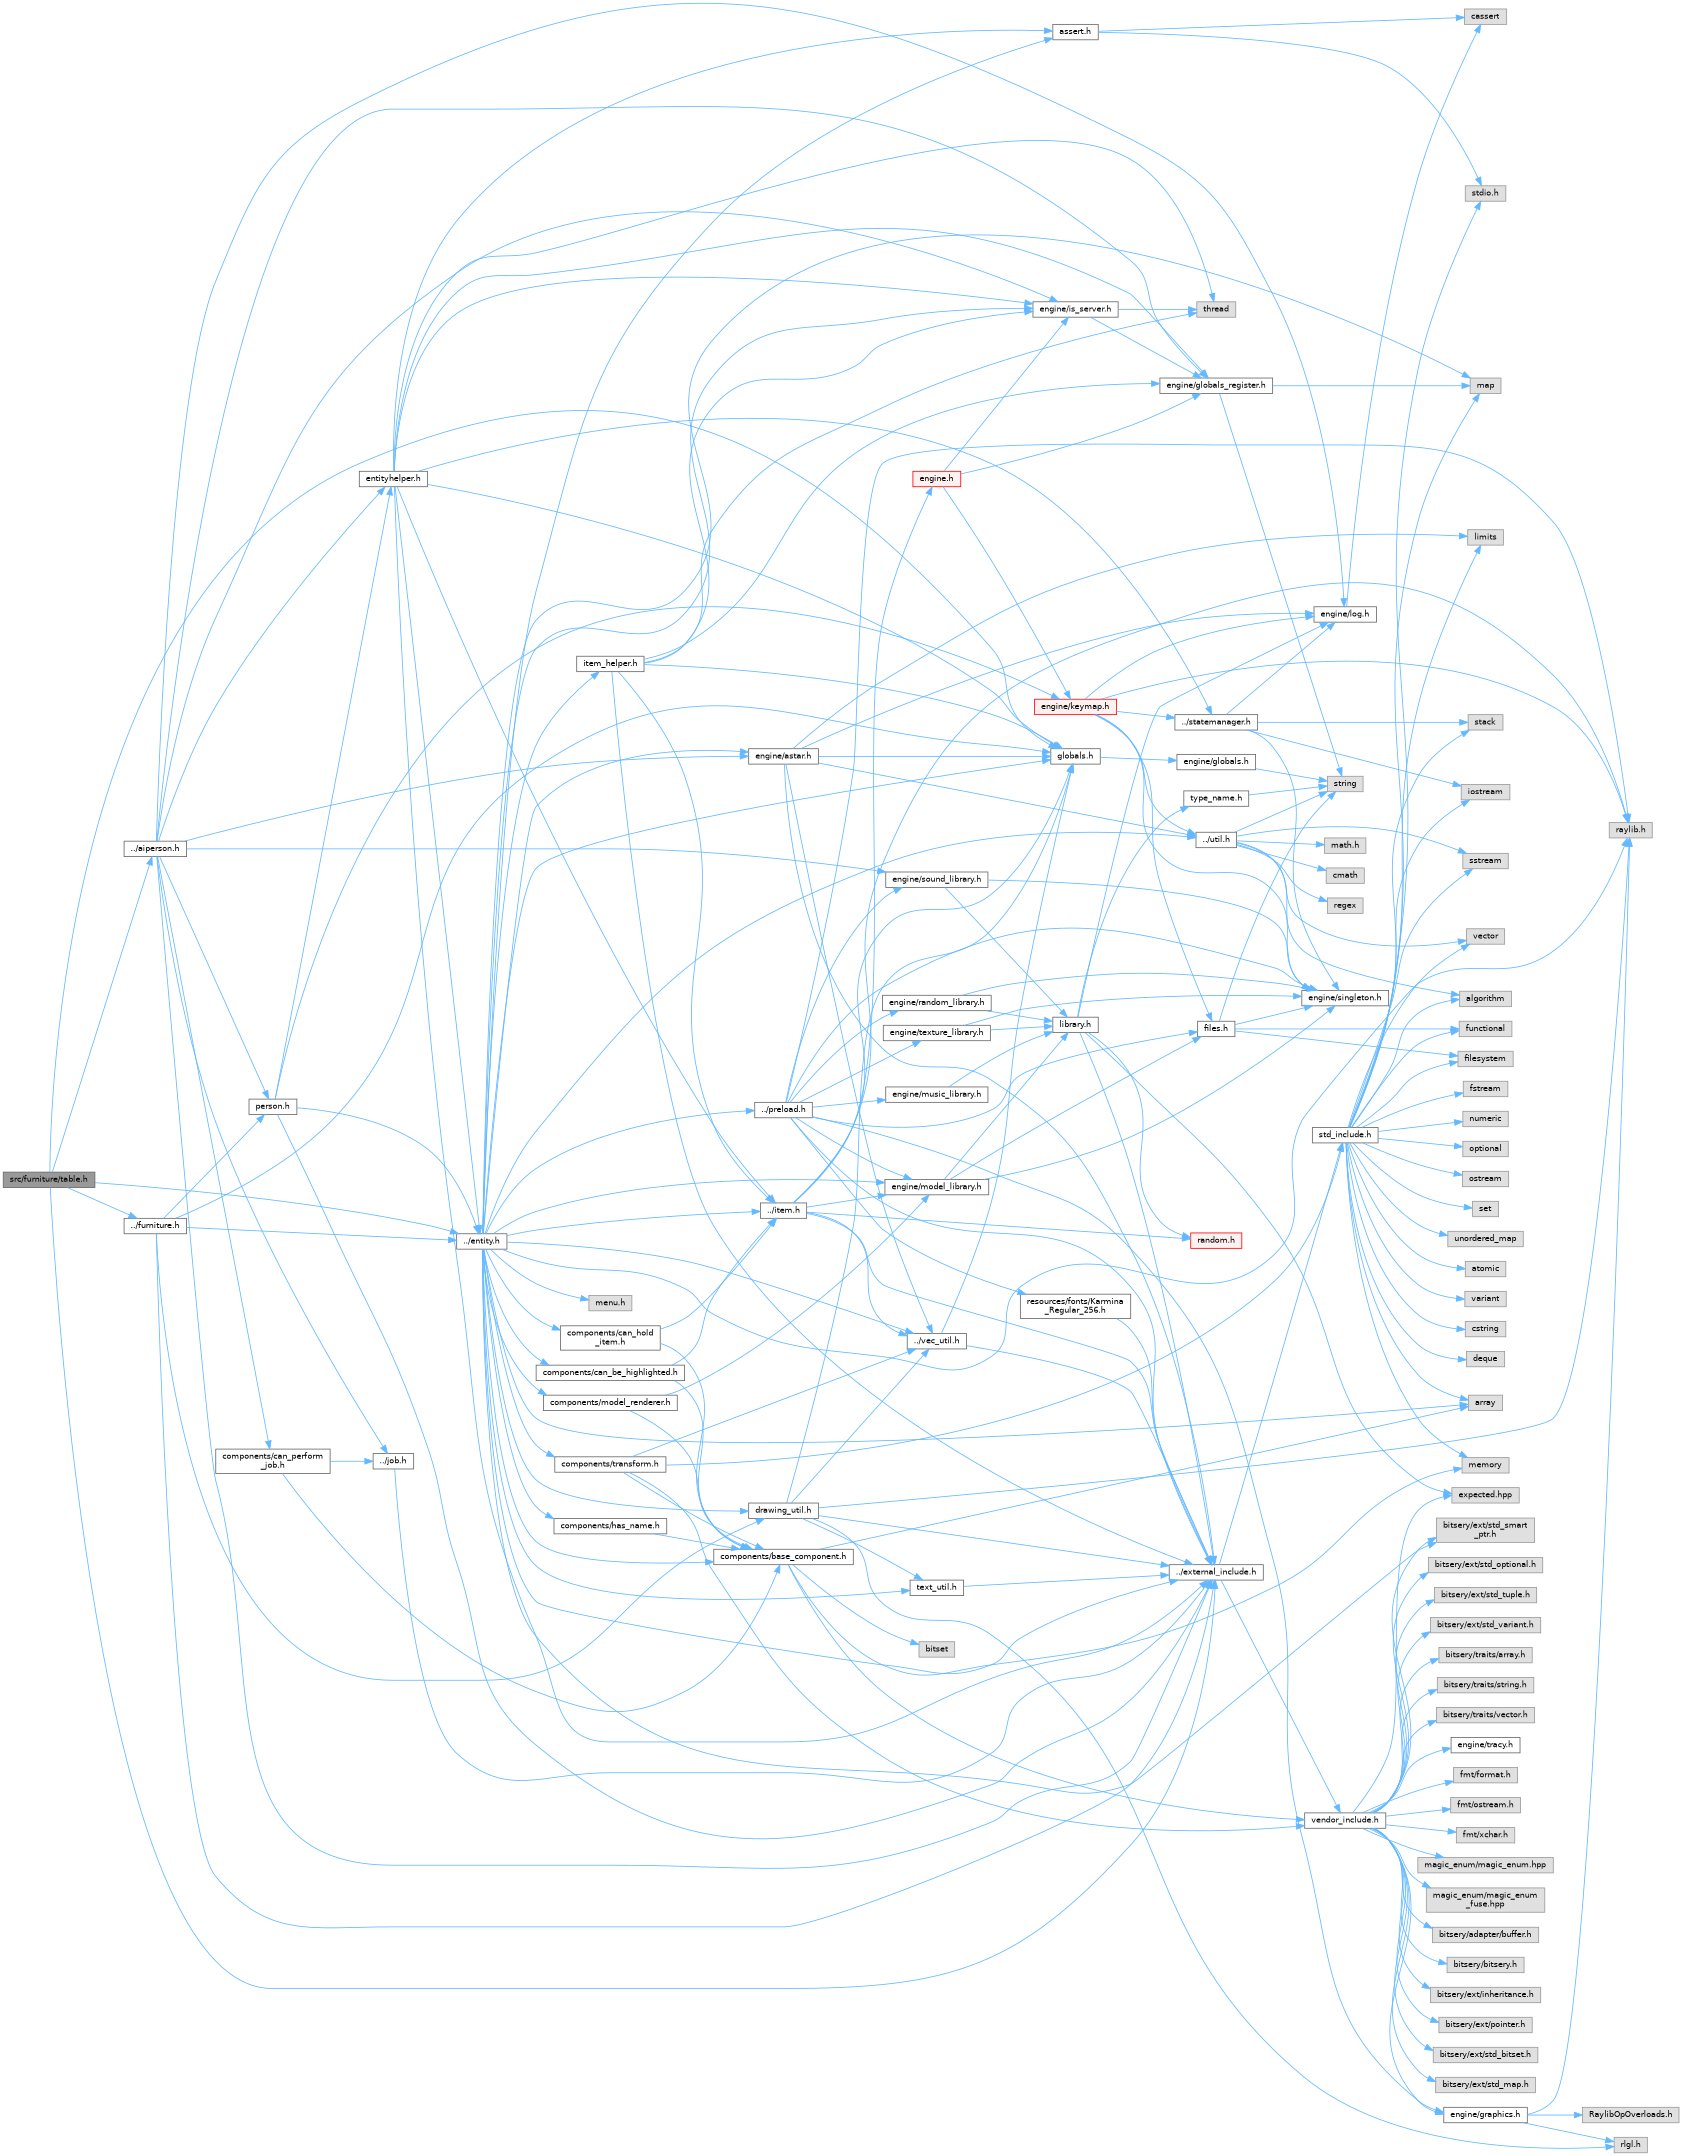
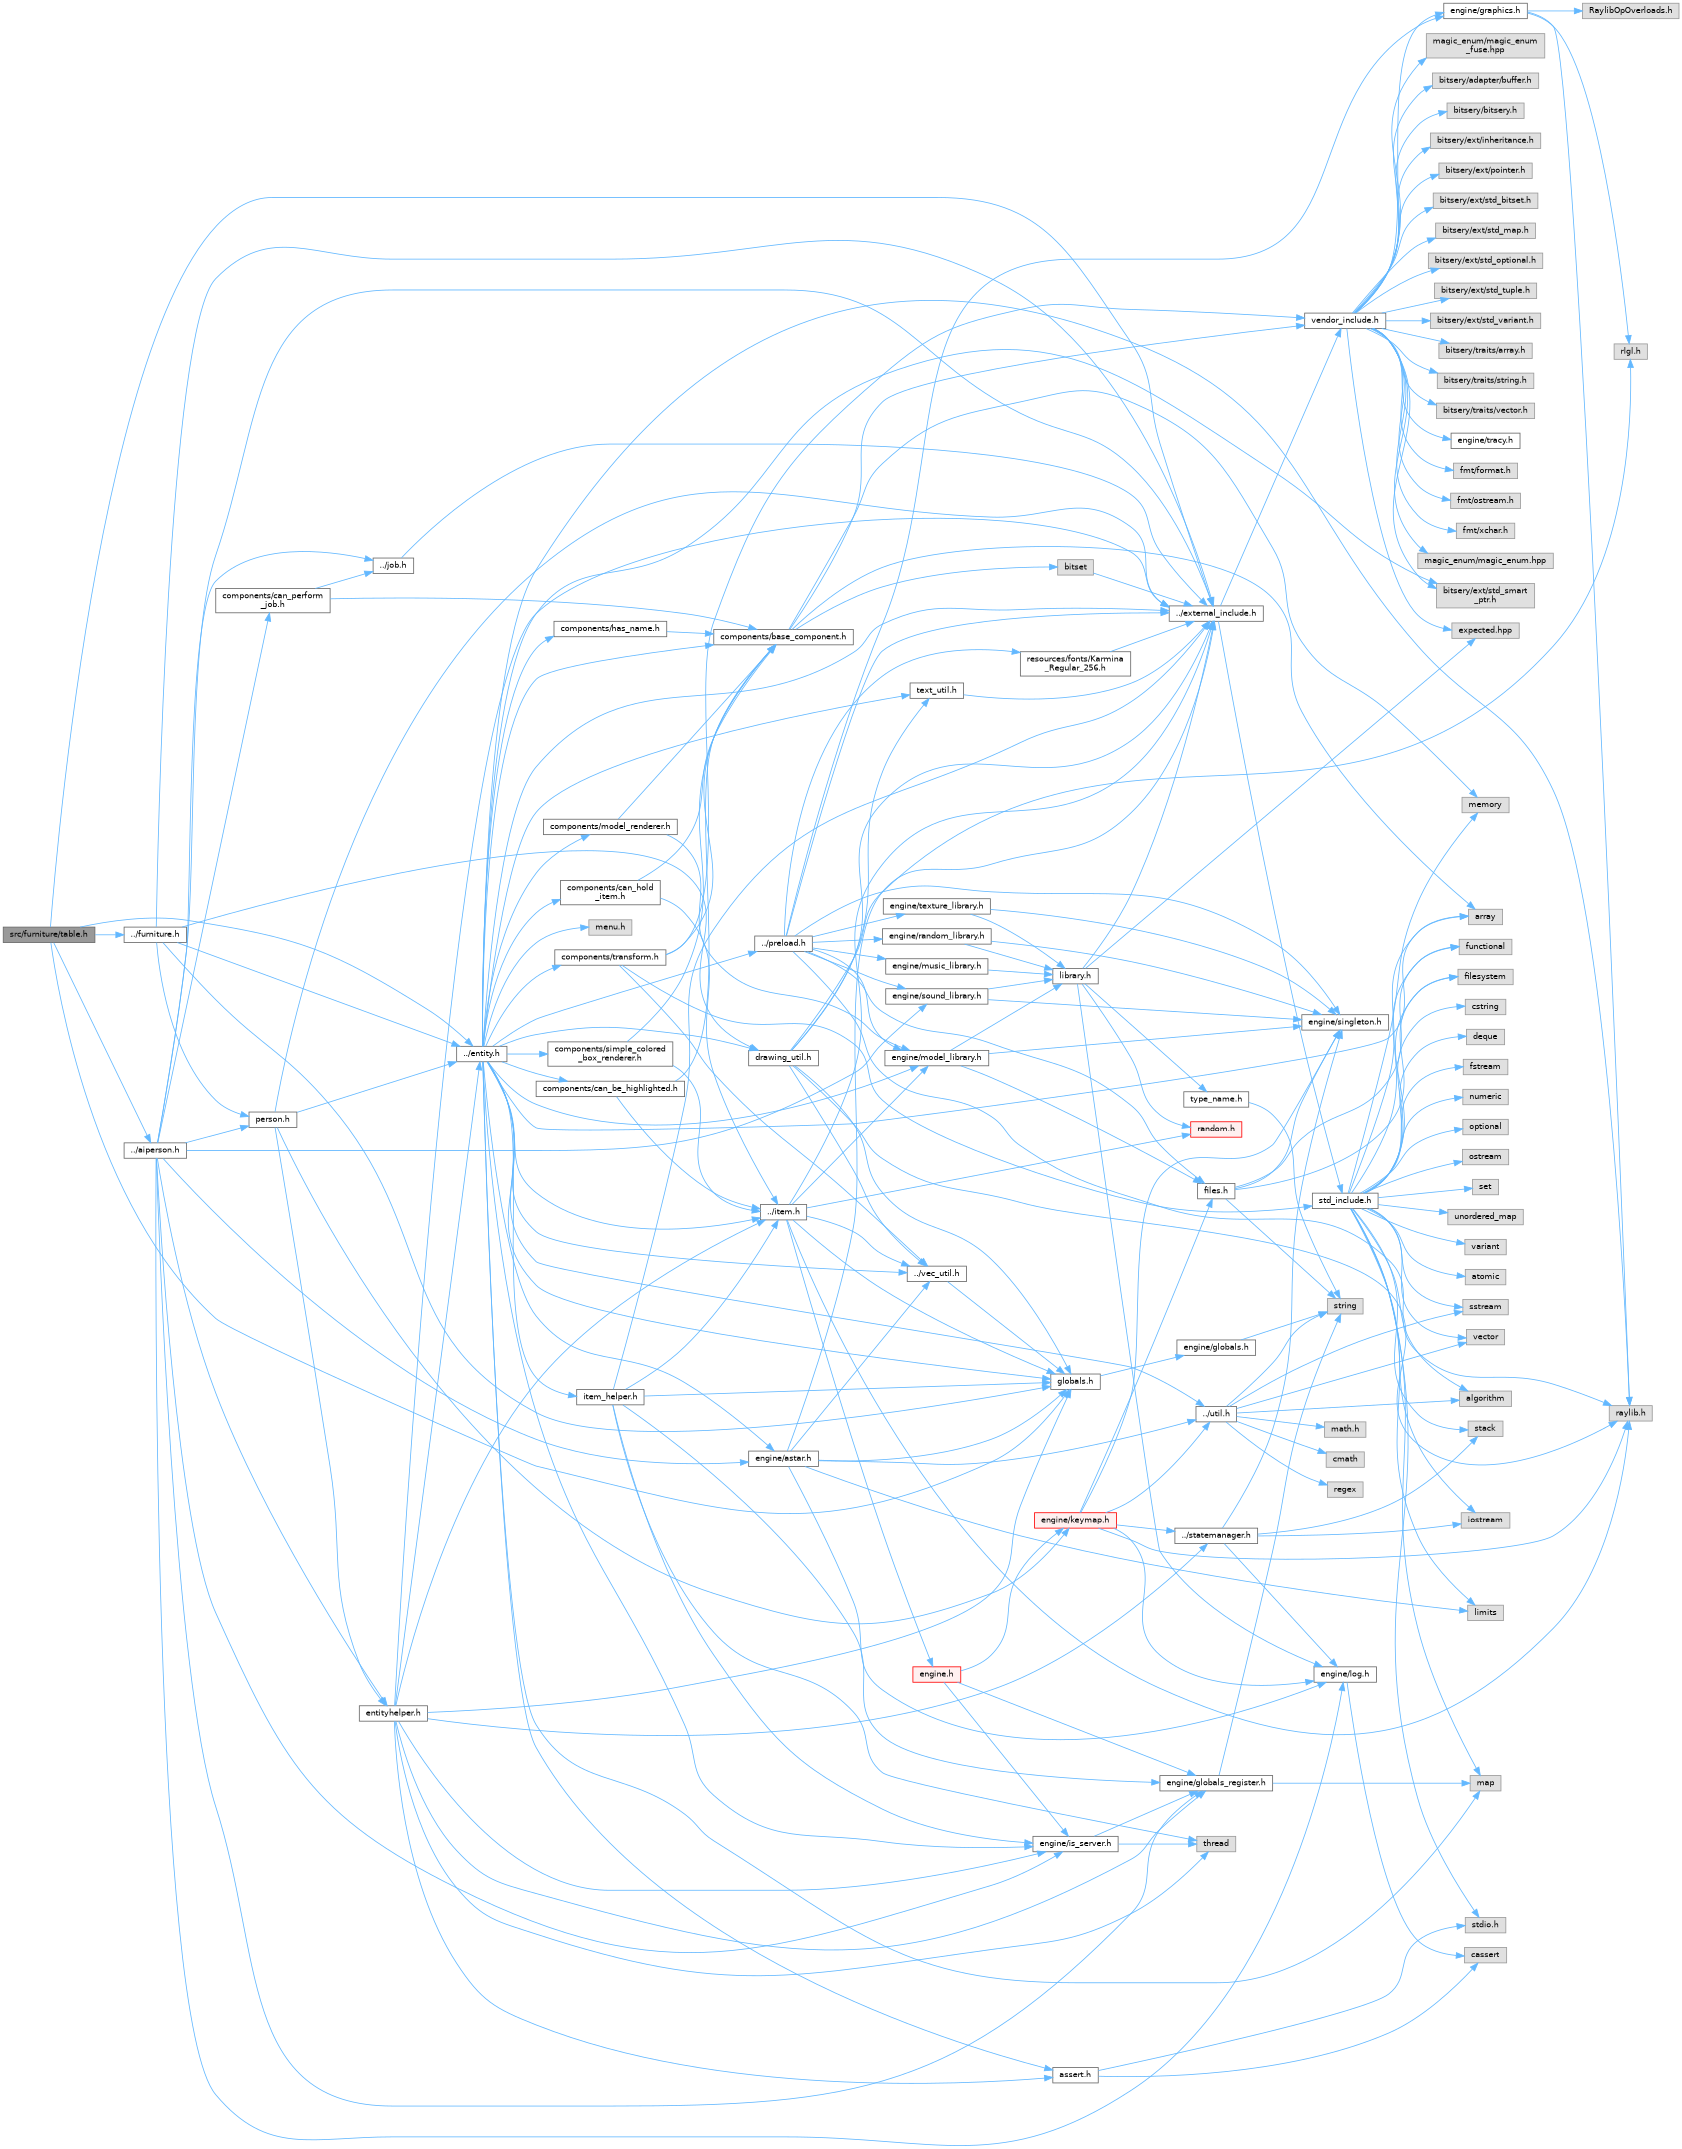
node "components/simple_colored _box_renderer.h": added
edge "../vec_util.h" -> "../external_include.h": now "bitset" -> "../external_include.h"
